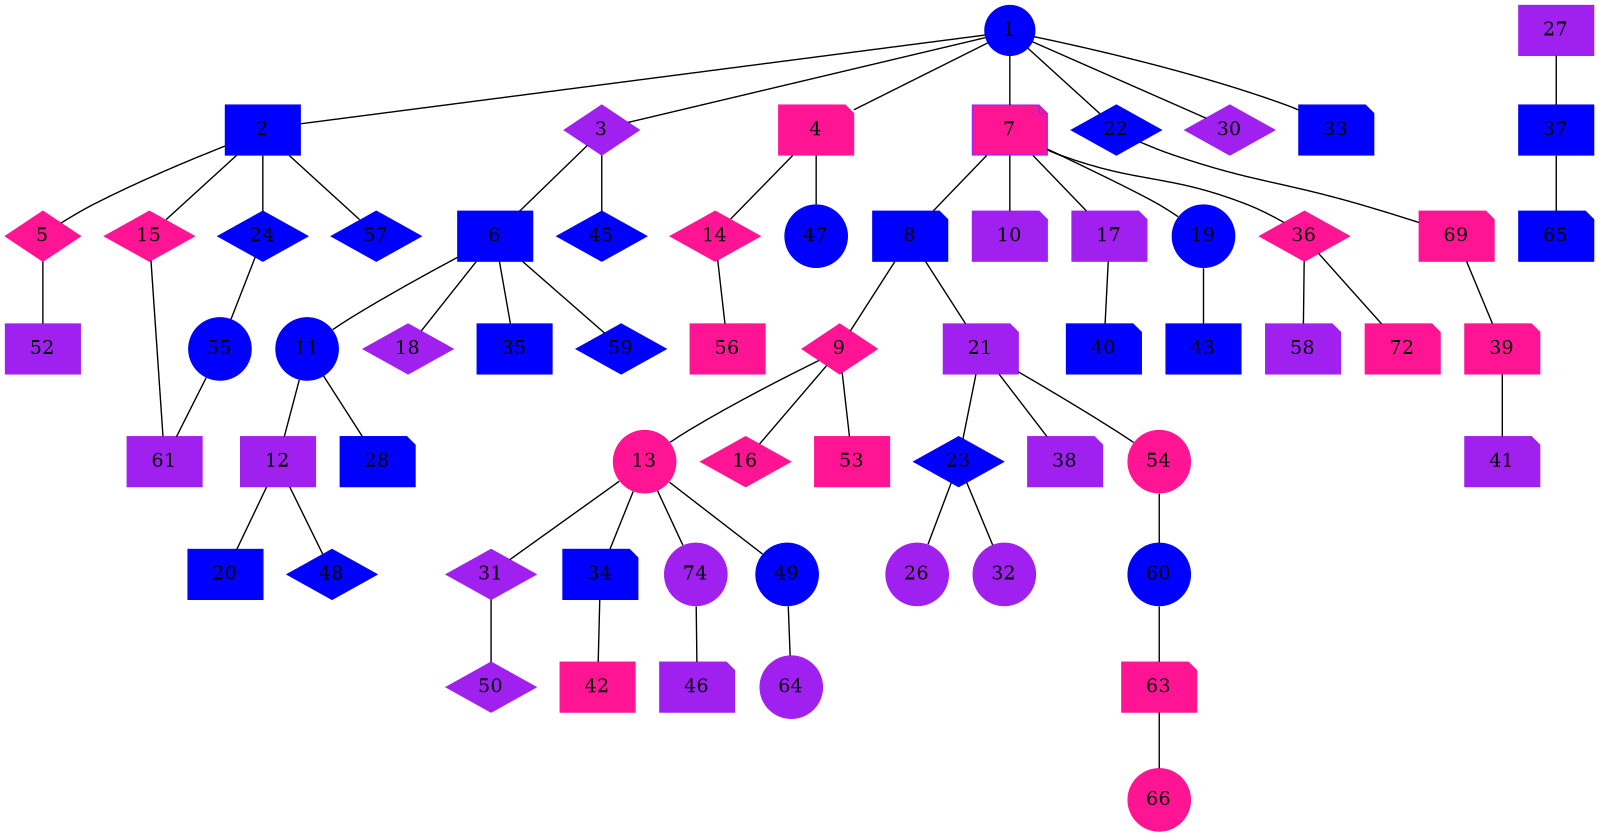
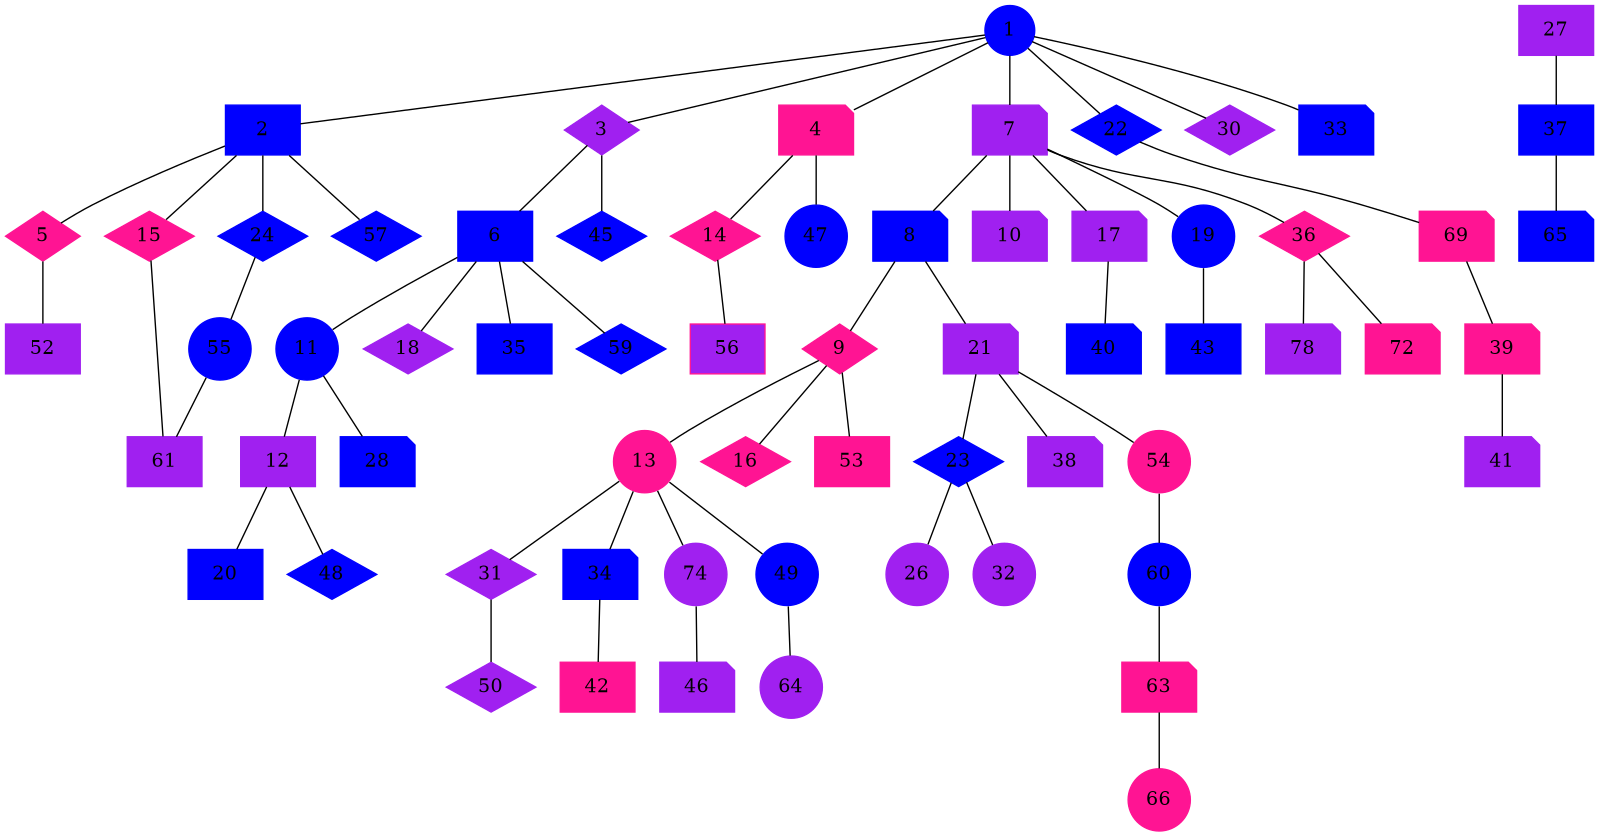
node "7": fillcolor deeppink -> purple
node "56": fillcolor deeppink -> purple
node "58": label "58" -> "78"
